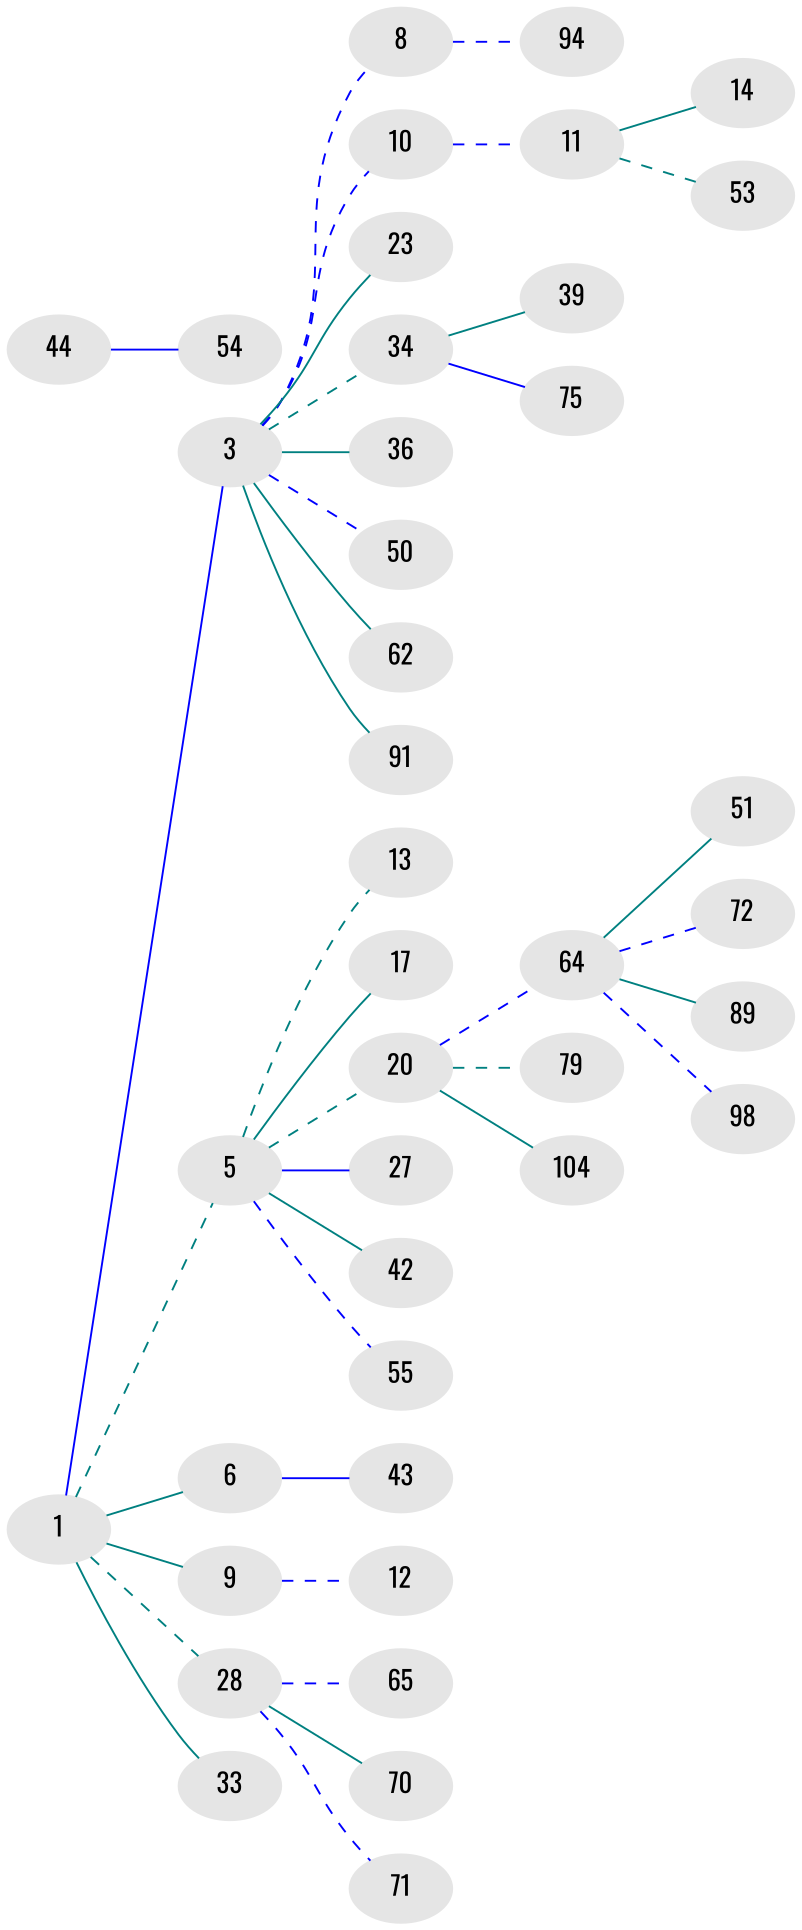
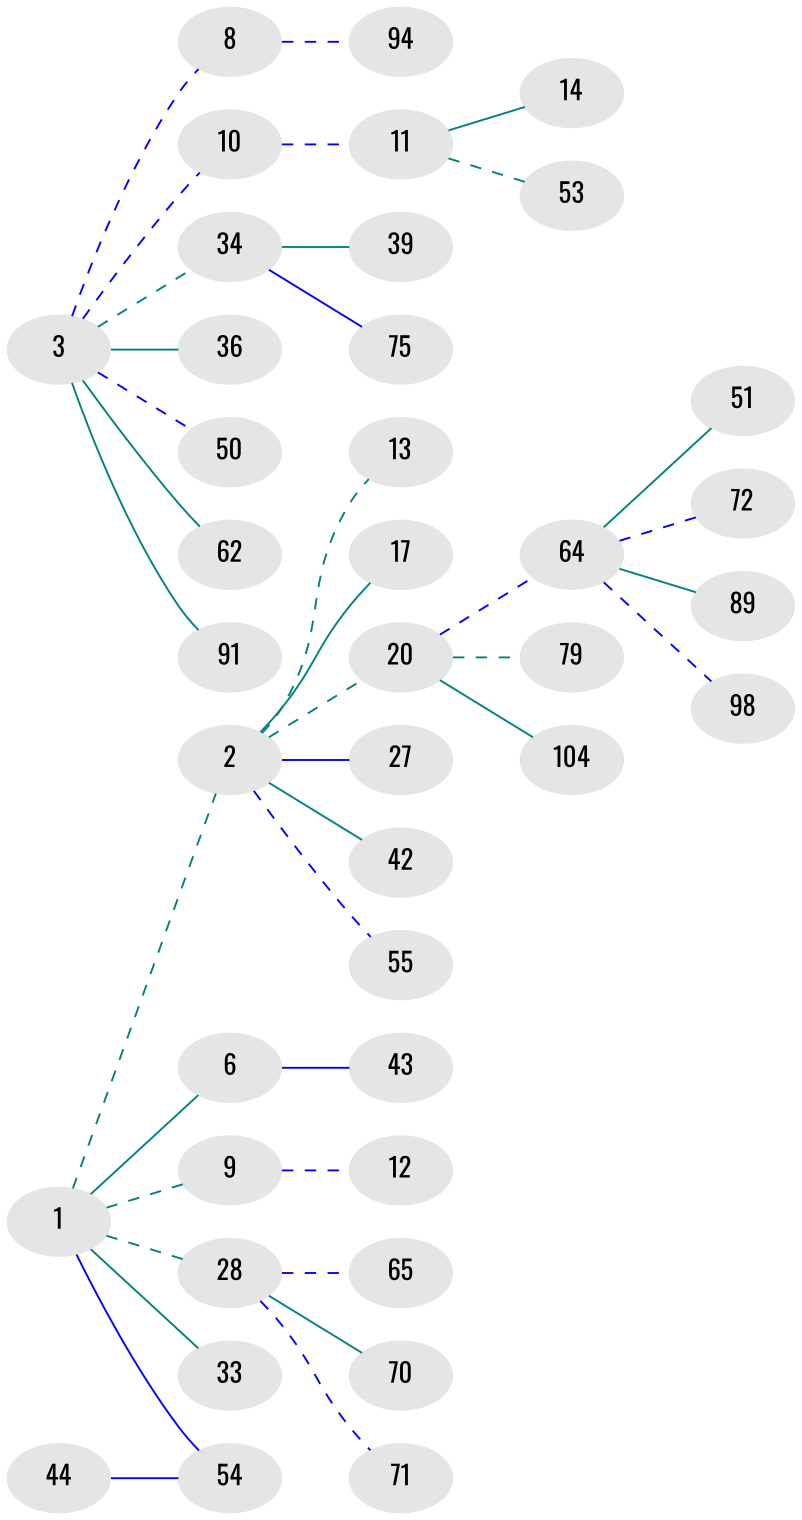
node "23": removed
edge "3" -- "1": now "54" -- "1"
node "5": label "5" -> "2"
edge "1" -- "9": style solid -> dashed
